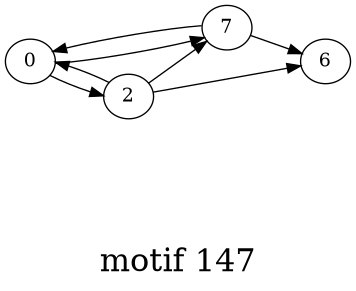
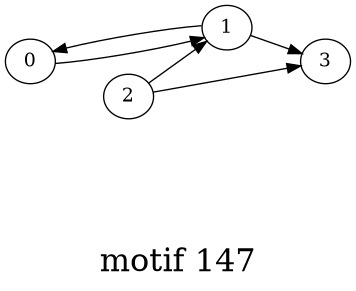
node "7": label "7" -> "1"
node "6": label "6" -> "3"
edge "2" -> "0": removed
edge "0" -> "2": removed
